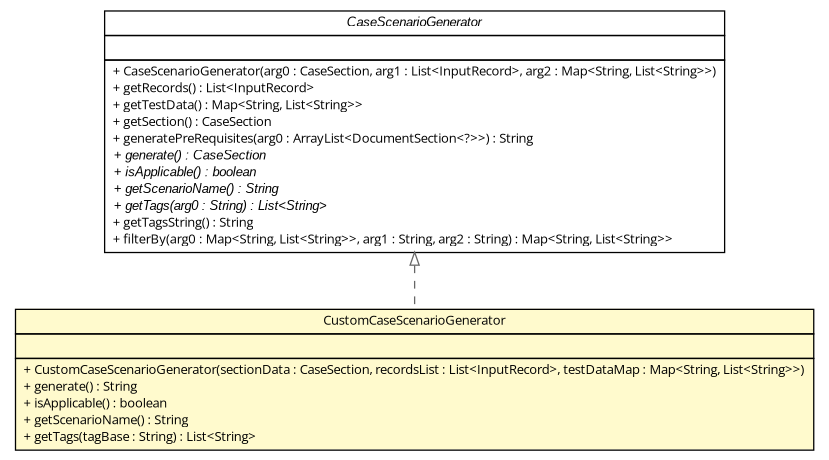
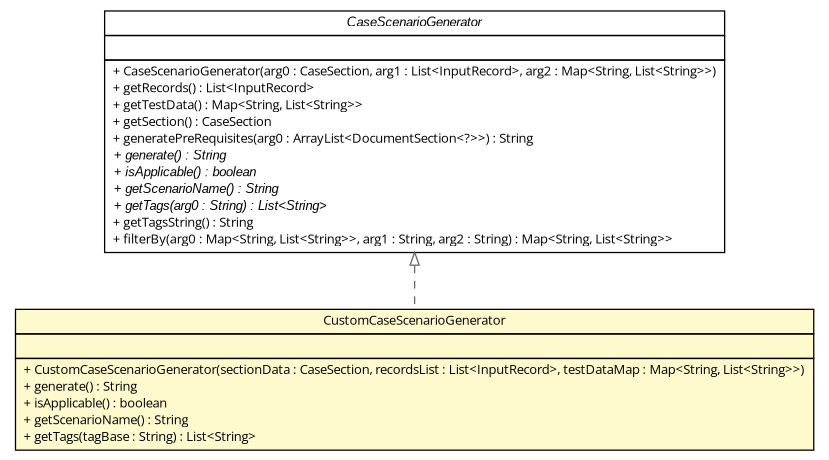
node "CaseScenarioGenerator": text "+ generate() : CaseSection" -> "+ generate() : String"
